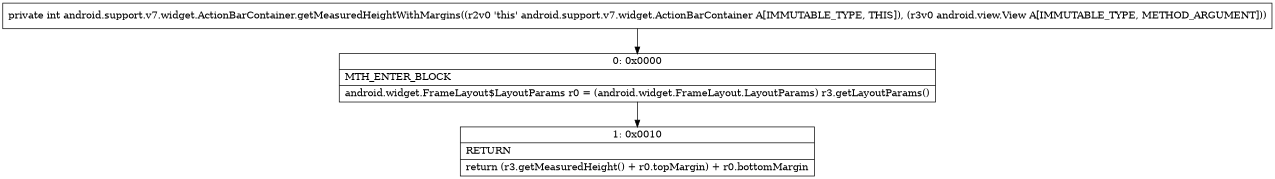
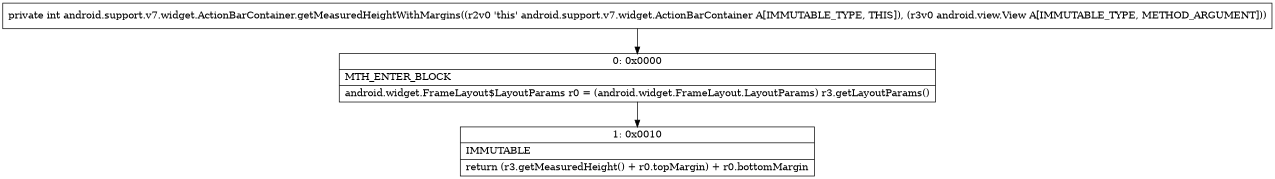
node "1: 0x0010": text "RETURN" -> "IMMUTABLE"
